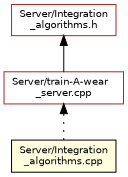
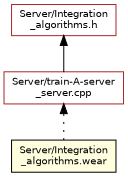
node "Server/train-A-wear _server.cpp": label "Server/train-A-wear _server.cpp" -> "Server/train-A-server _server.cpp"
node "Server/Integration _algorithms.cpp": label "Server/Integration _algorithms.cpp" -> "Server/Integration _algorithms.wear"
